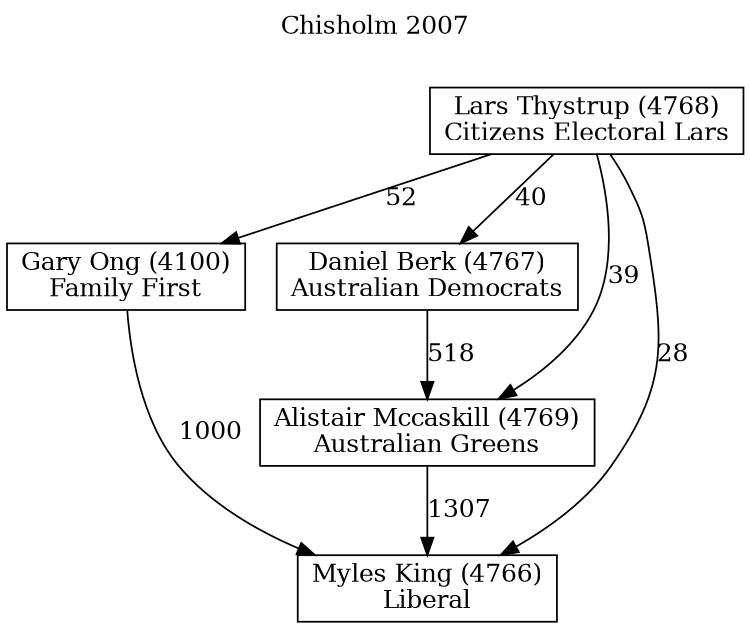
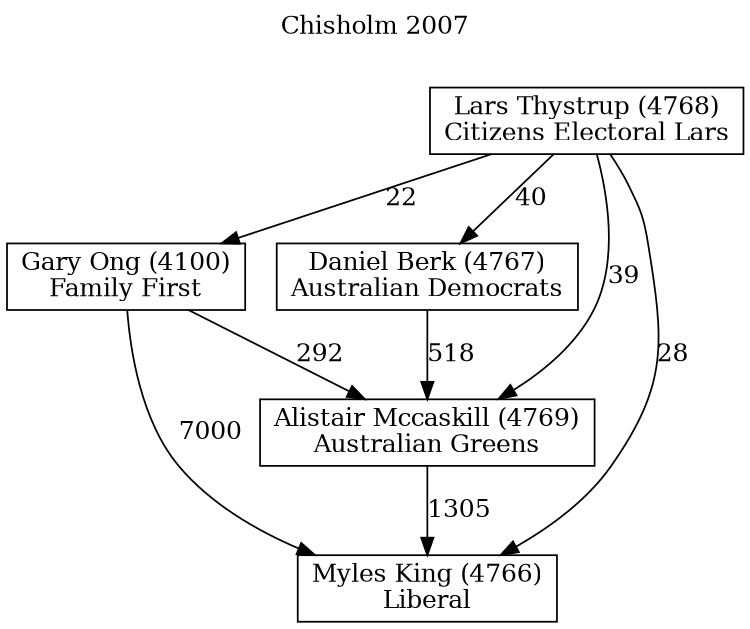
edge "Lars Thystrup (4768) Citizens Electoral Lars" -> "Gary Ong (4100) Family First": label "52" -> "22"
edge "Gary Ong (4100) Family First" -> "Alistair Mccaskill (4769) Australian Greens": added, label "292"
edge "Gary Ong (4100) Family First" -> "Myles King (4766) Liberal": label "1000" -> "7000"
edge "Alistair Mccaskill (4769) Australian Greens" -> "Myles King (4766) Liberal": label "1307" -> "1305"
